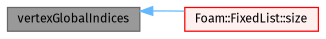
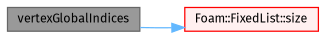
edge "Foam::FixedList::size" -> "vertexGlobalIndices": reversed
